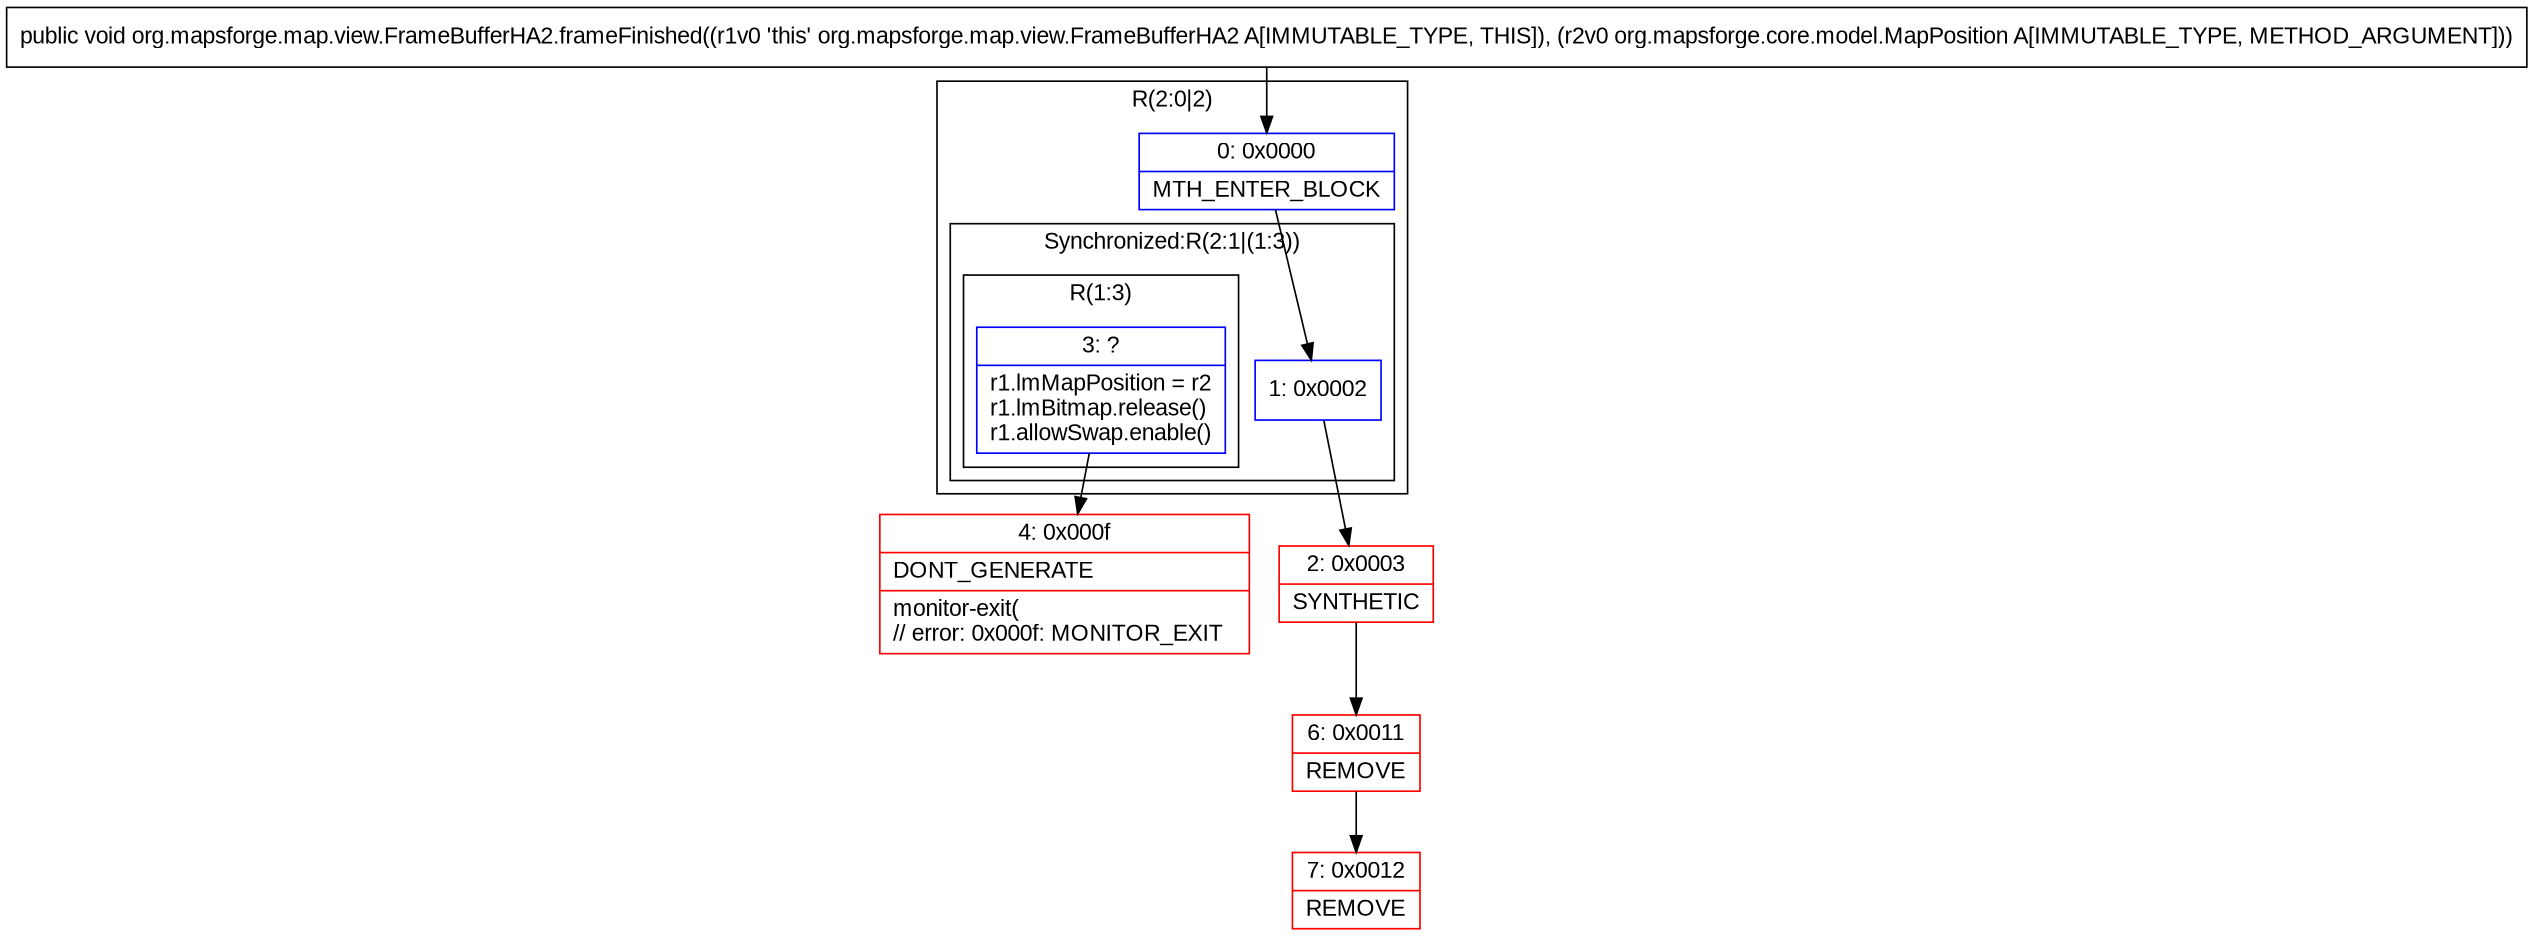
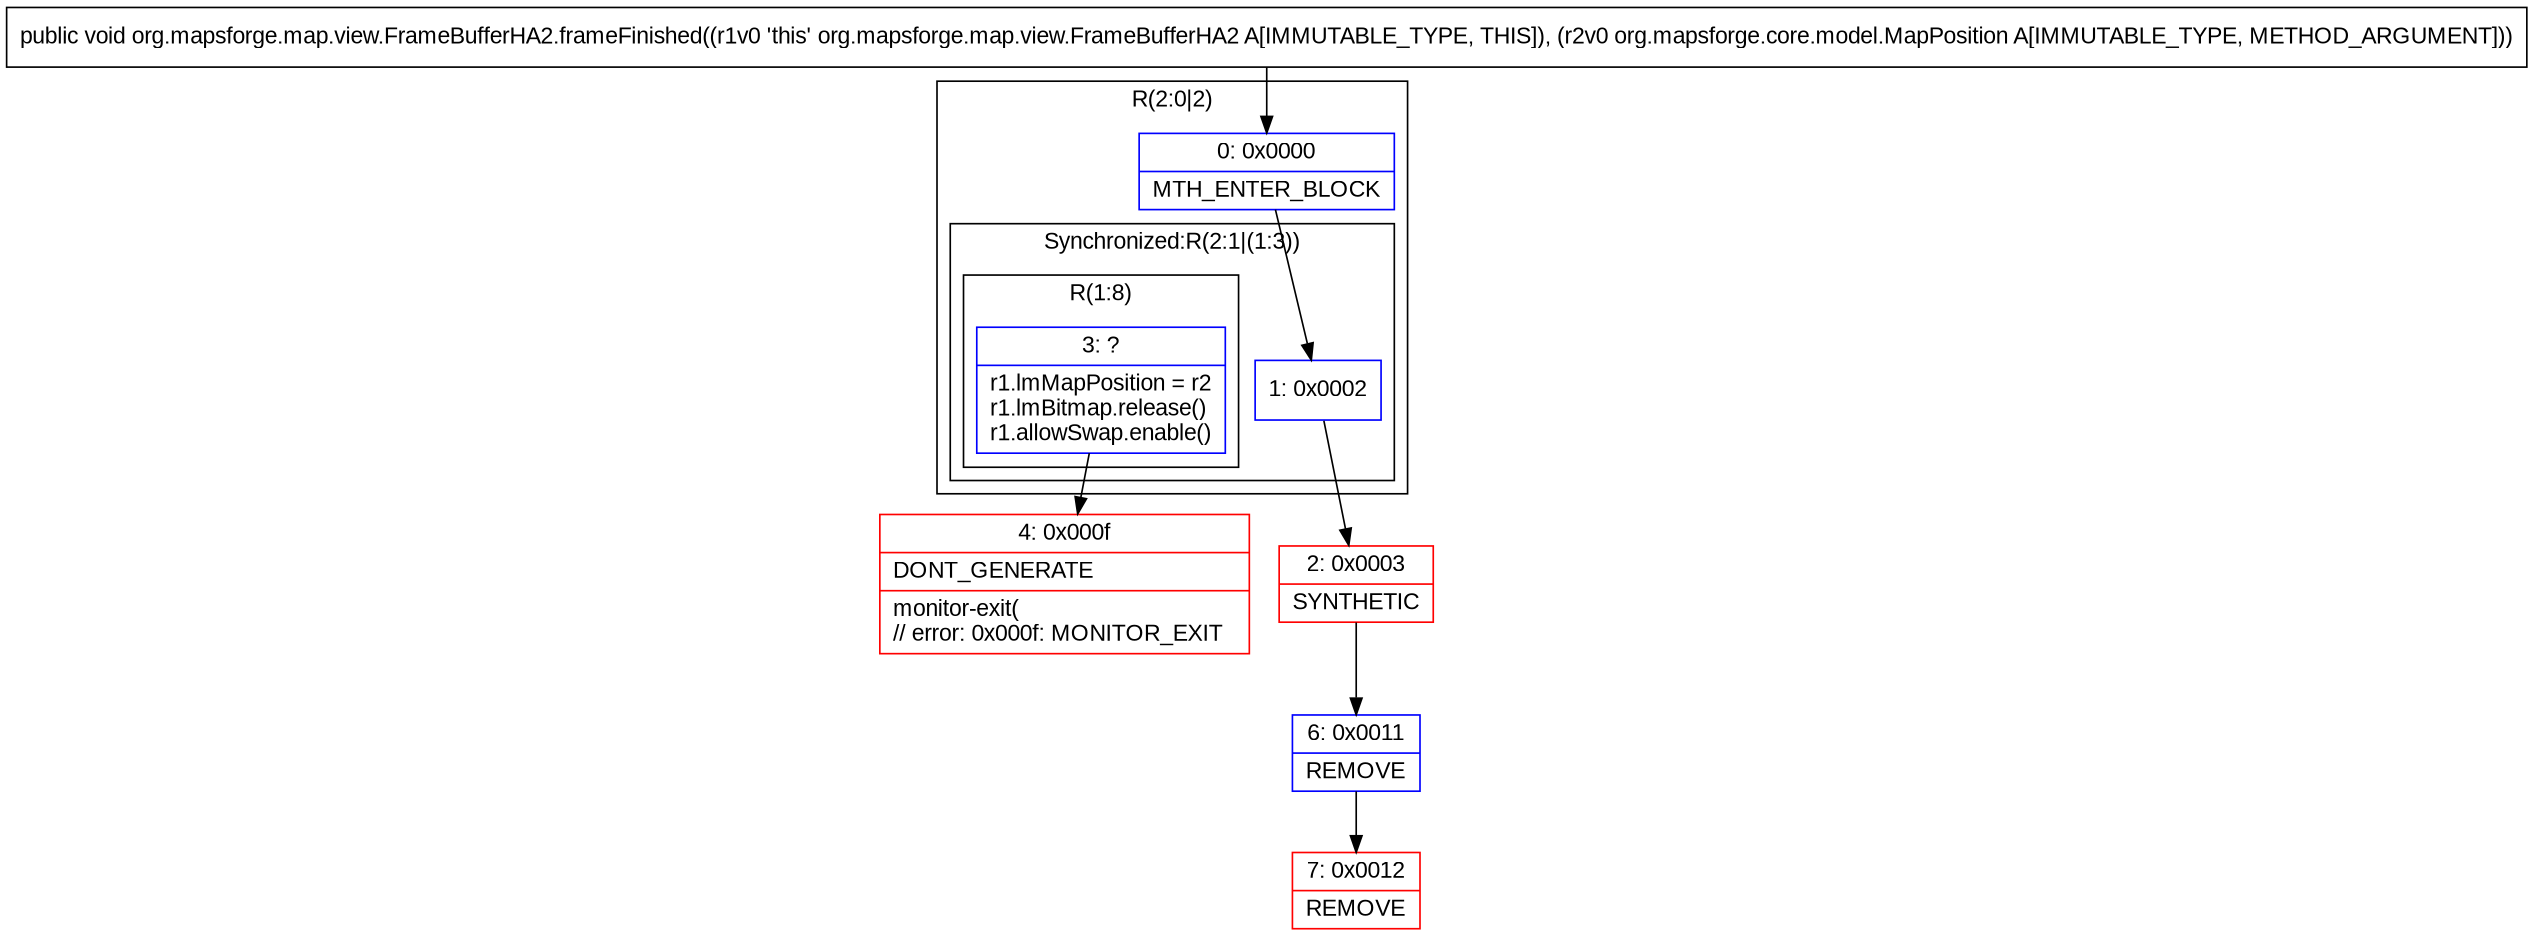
cluster "R(1:3)": label "R(1:3)" -> "R(1:8)"
node "6: 0x0011": color red -> blue
